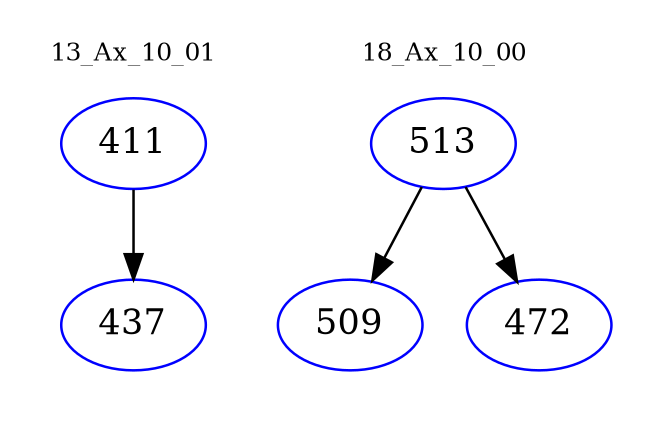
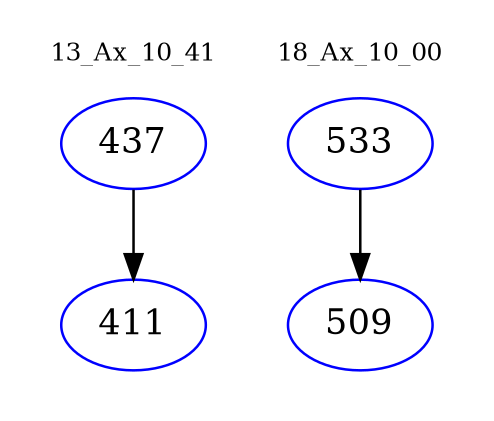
cluster "13_Ax_10_01": label "13_Ax_10_01" -> "13_Ax_10_41"
node "513": label "513" -> "533"
edge "411" -> "437": reversed
node "472": removed
